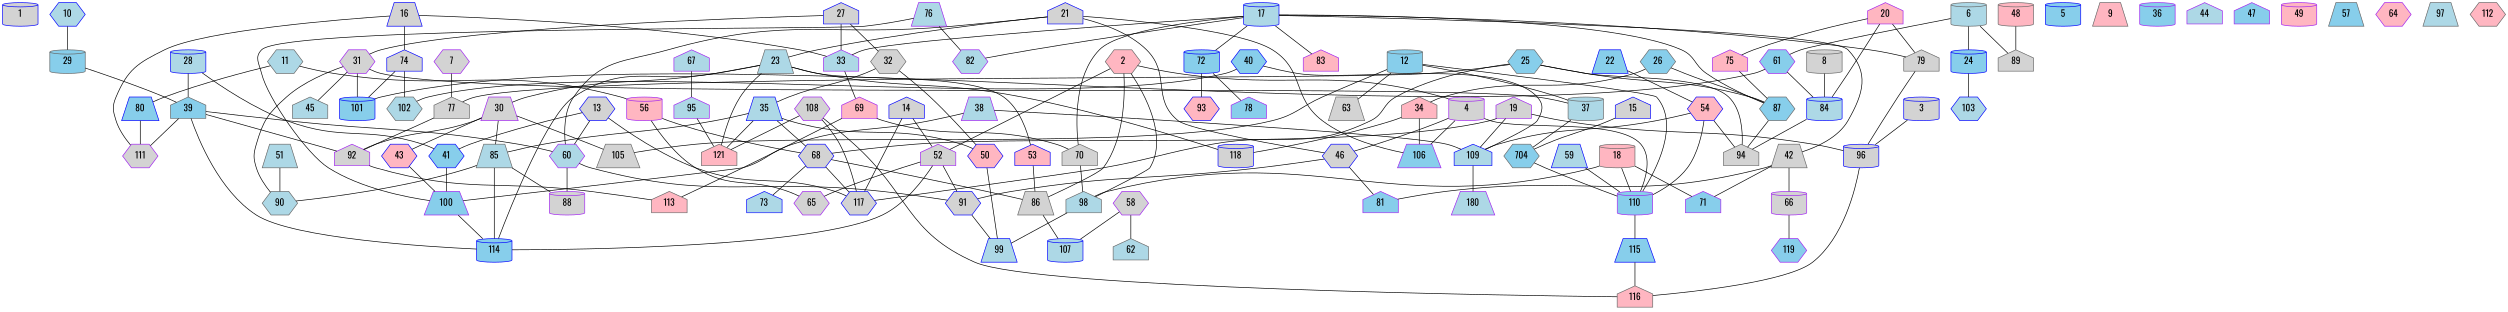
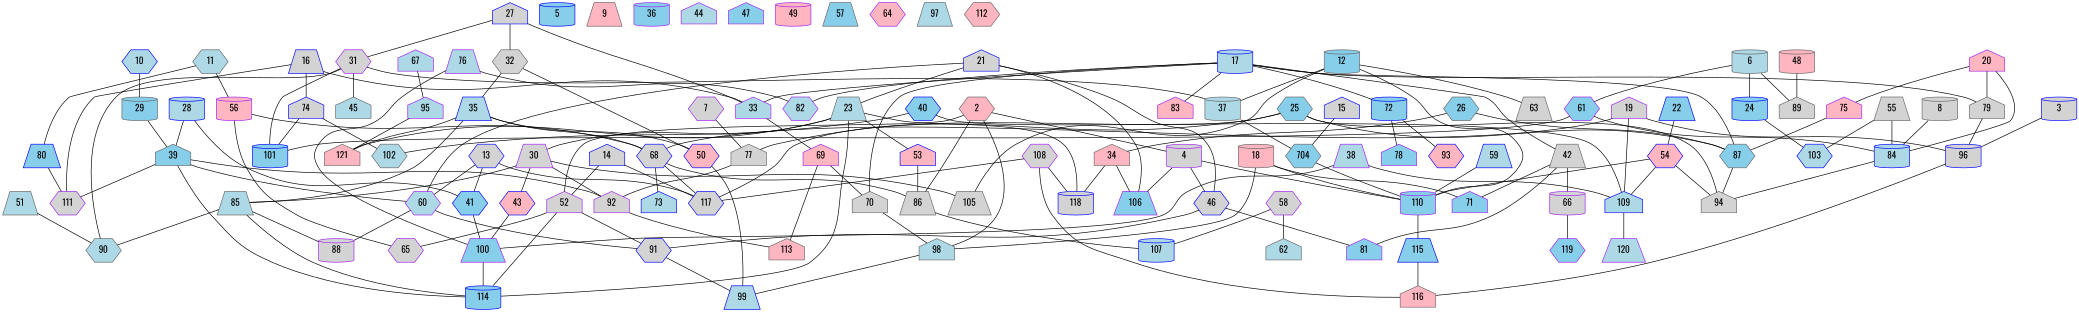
node "1": removed
node "55": added
edge "108" -- "121": now "108" -- "118"
node "180": label "180" -> "120"
